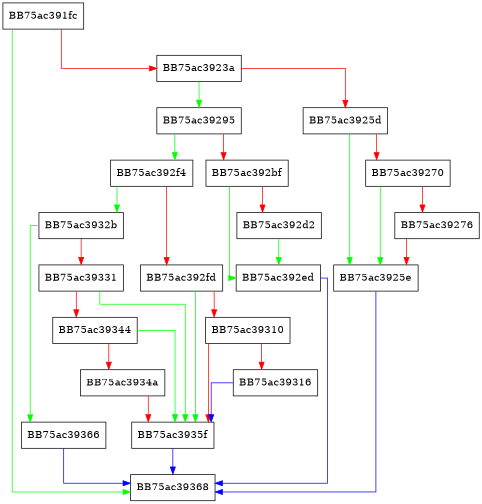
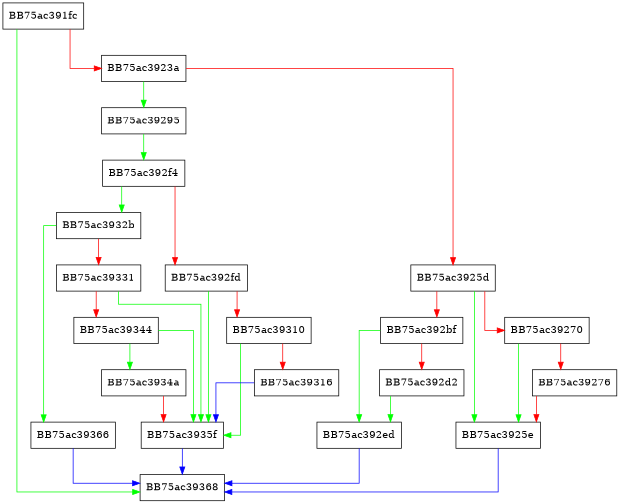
edge "BB75ac39295" -> "BB75ac392bf": now "BB75ac3925d" -> "BB75ac392bf"
edge "BB75ac39344" -> "BB75ac3934a": color red -> green
edge "BB75ac39310" -> "BB75ac3935f": color red -> green
